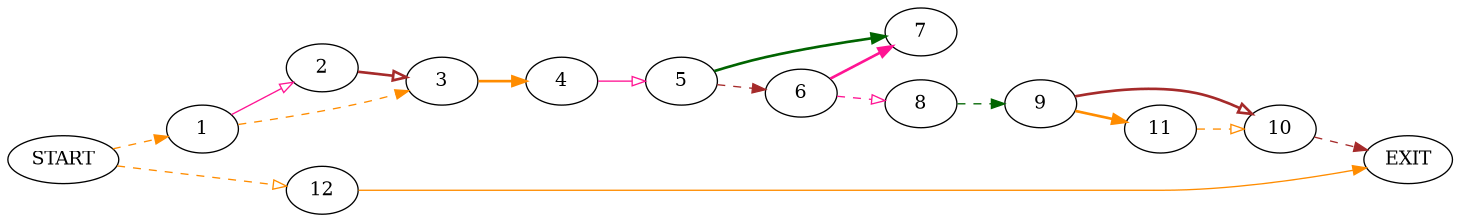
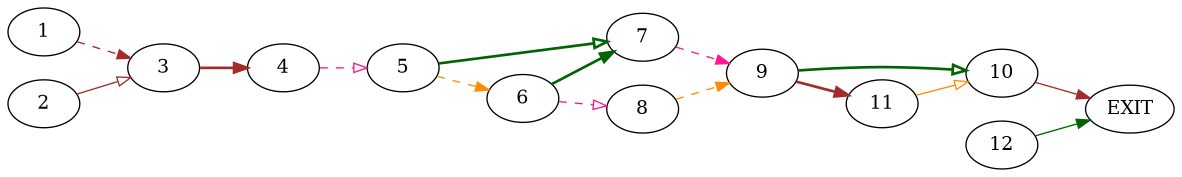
edge "5" -> "7": arrowhead normal -> onormal
edge "7" -> "9": added
edge "6" -> "7": color deeppink -> darkgreen
edge "2" -> "3": style bold -> solid
edge "3" -> "4": color darkorange -> brown
edge "4" -> "5": style solid -> dashed
edge "5" -> "6": color brown -> darkorange
edge "9" -> "10": color brown -> darkgreen
edge "1" -> "2": removed
edge "8" -> "9": color darkgreen -> darkorange
edge "1" -> "3": color darkorange -> brown
edge "9" -> "11": color darkorange -> brown
edge "11" -> "10": style dashed -> solid
edge "10" -> "EXIT": style dashed -> solid
node "START": removed
edge "12" -> "EXIT": color darkorange -> darkgreen
